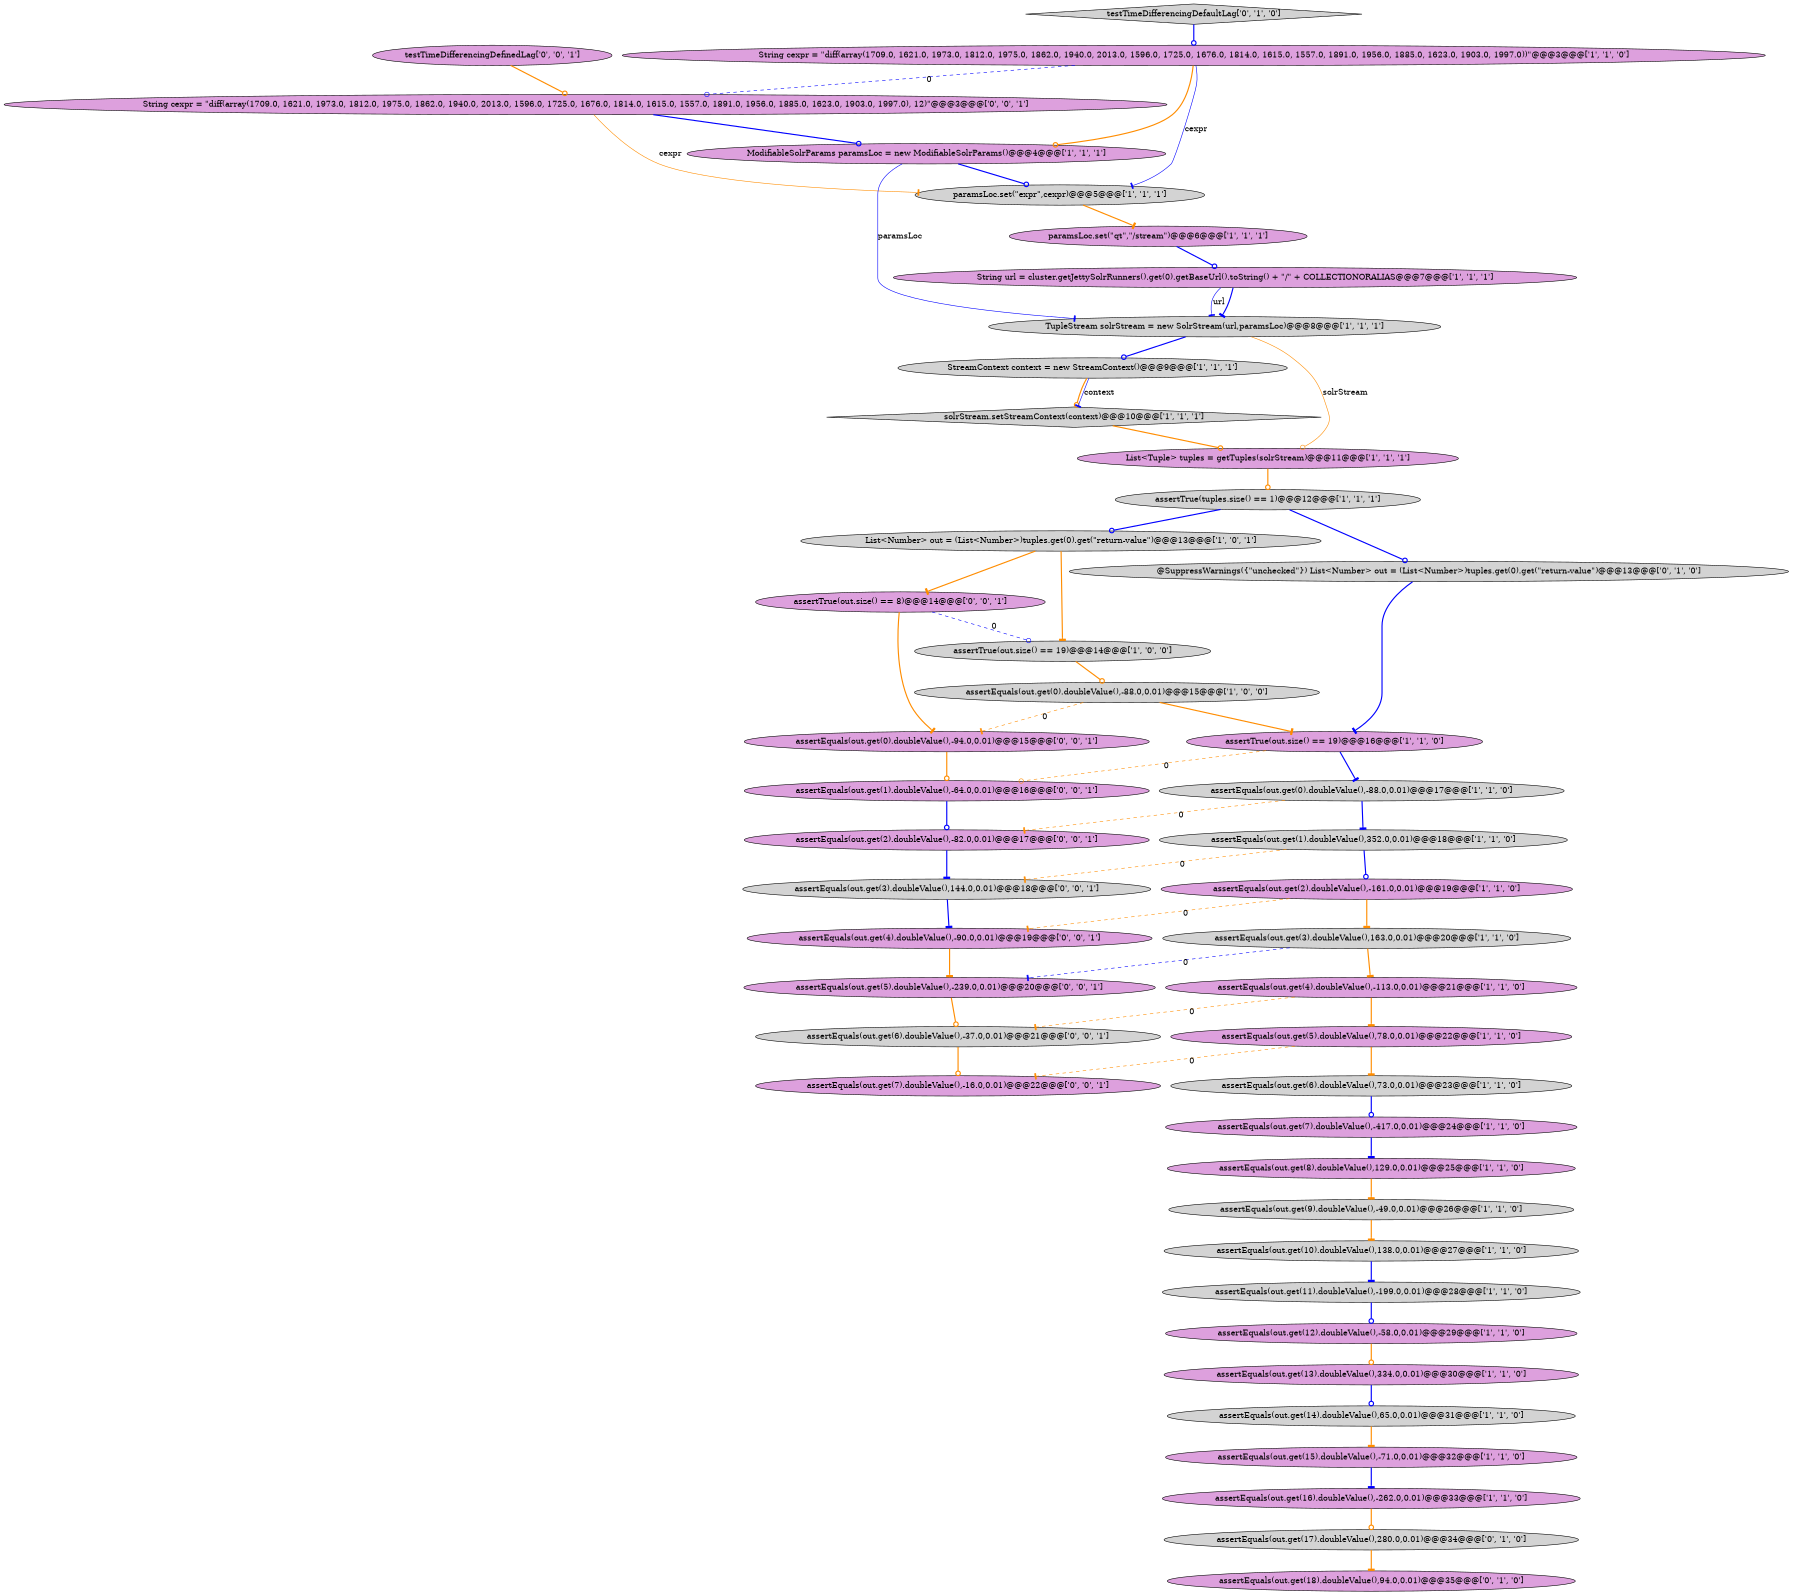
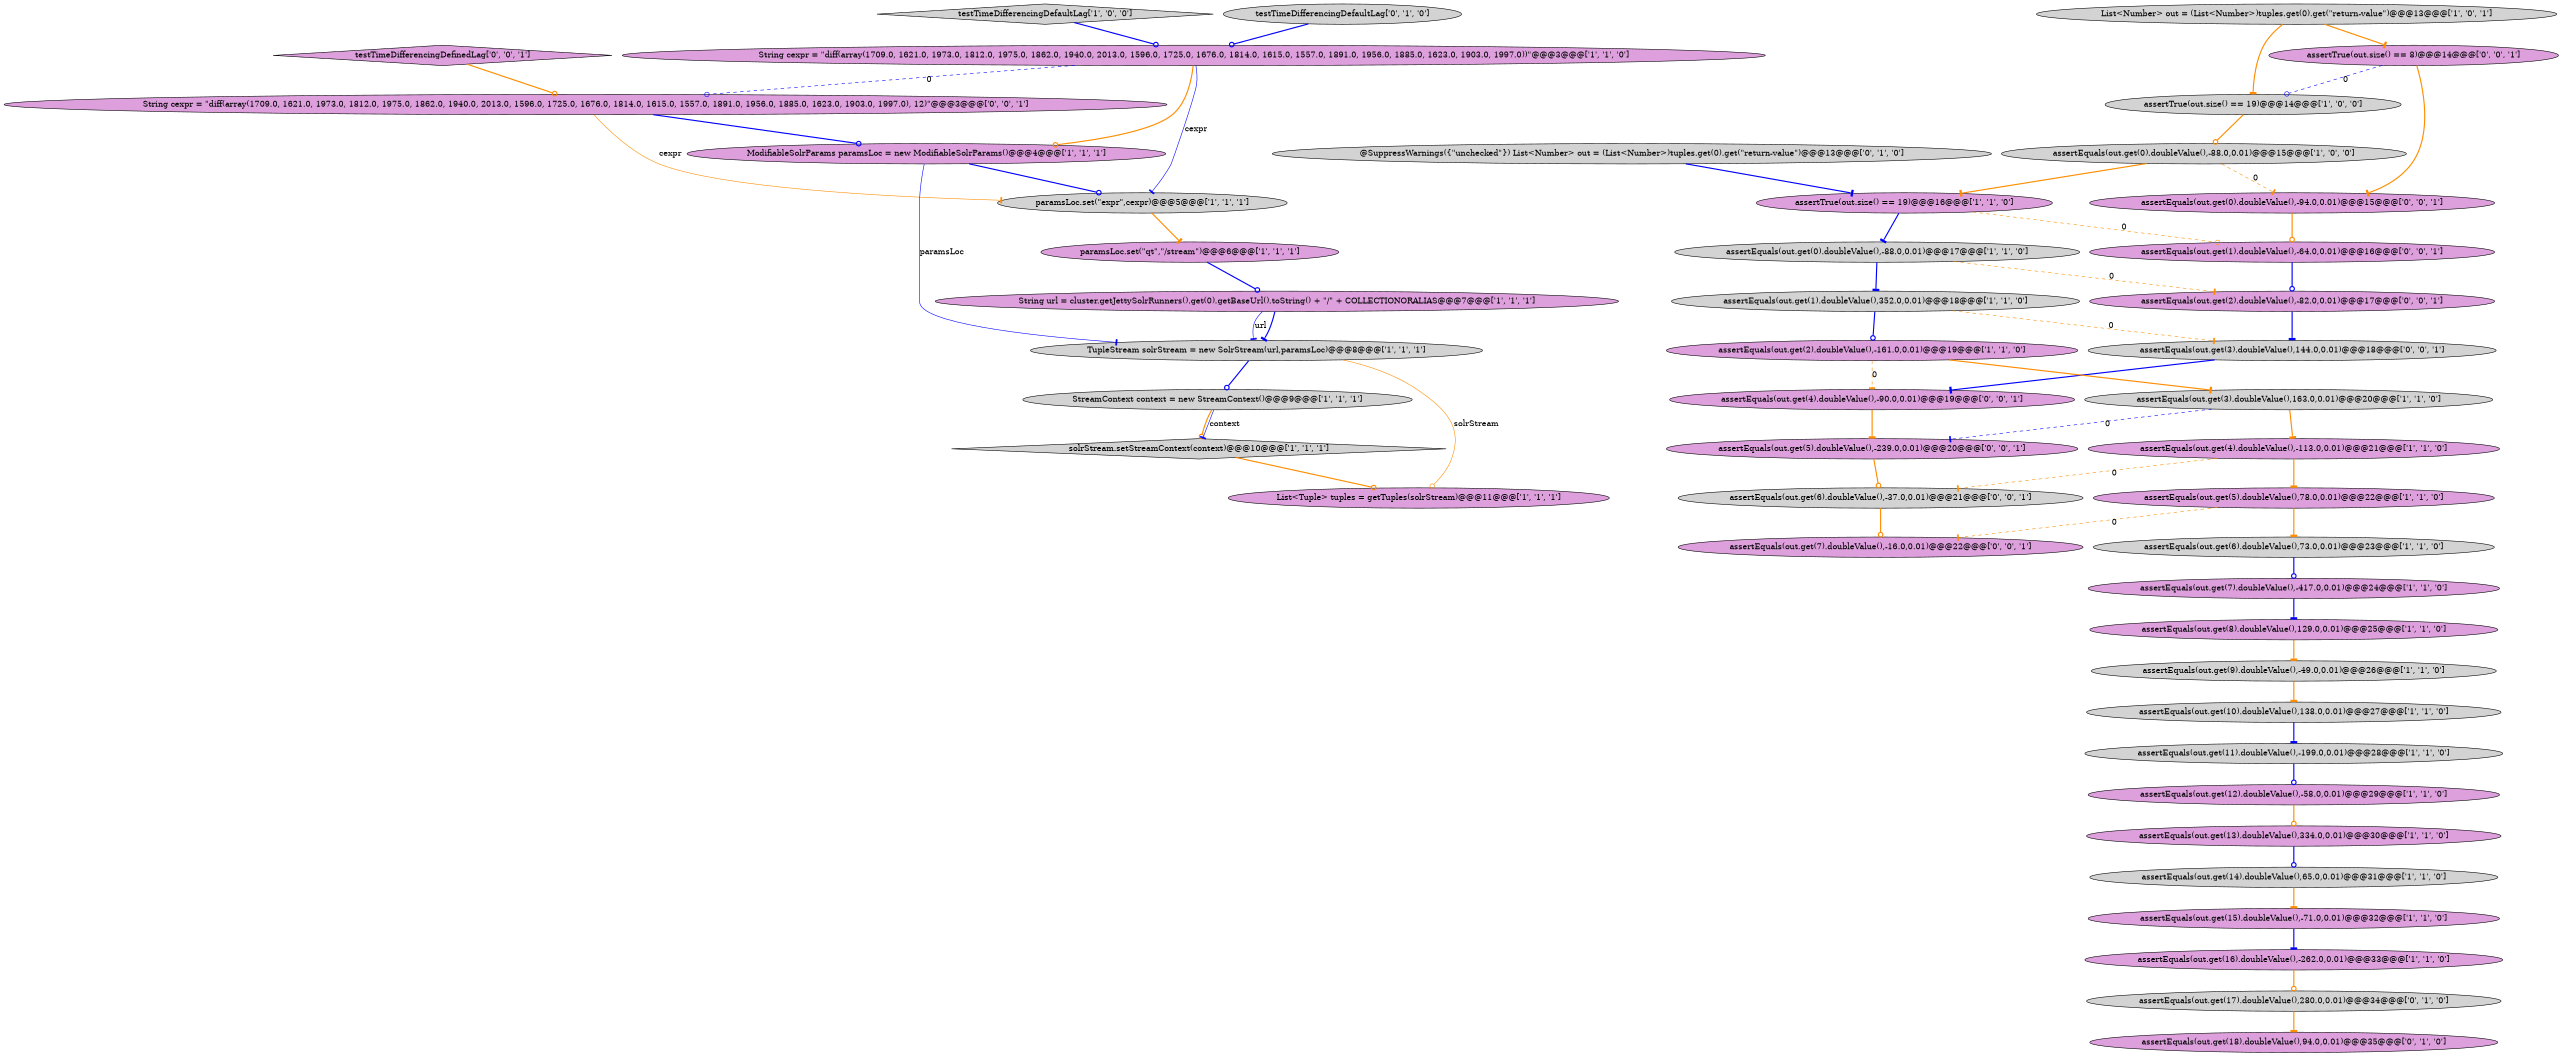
node "testTimeDifferencingDefaultLag['1', '0', '0']": added
node "testTimeDifferencingDefaultLag['0', '1', '0']": shape diamond -> ellipse
node "testTimeDifferencingDefinedLag['0', '0', '1']": shape ellipse -> diamond
node "assertTrue(tuples.size() == 1)@@@12@@@['1', '1', '1']": removed
